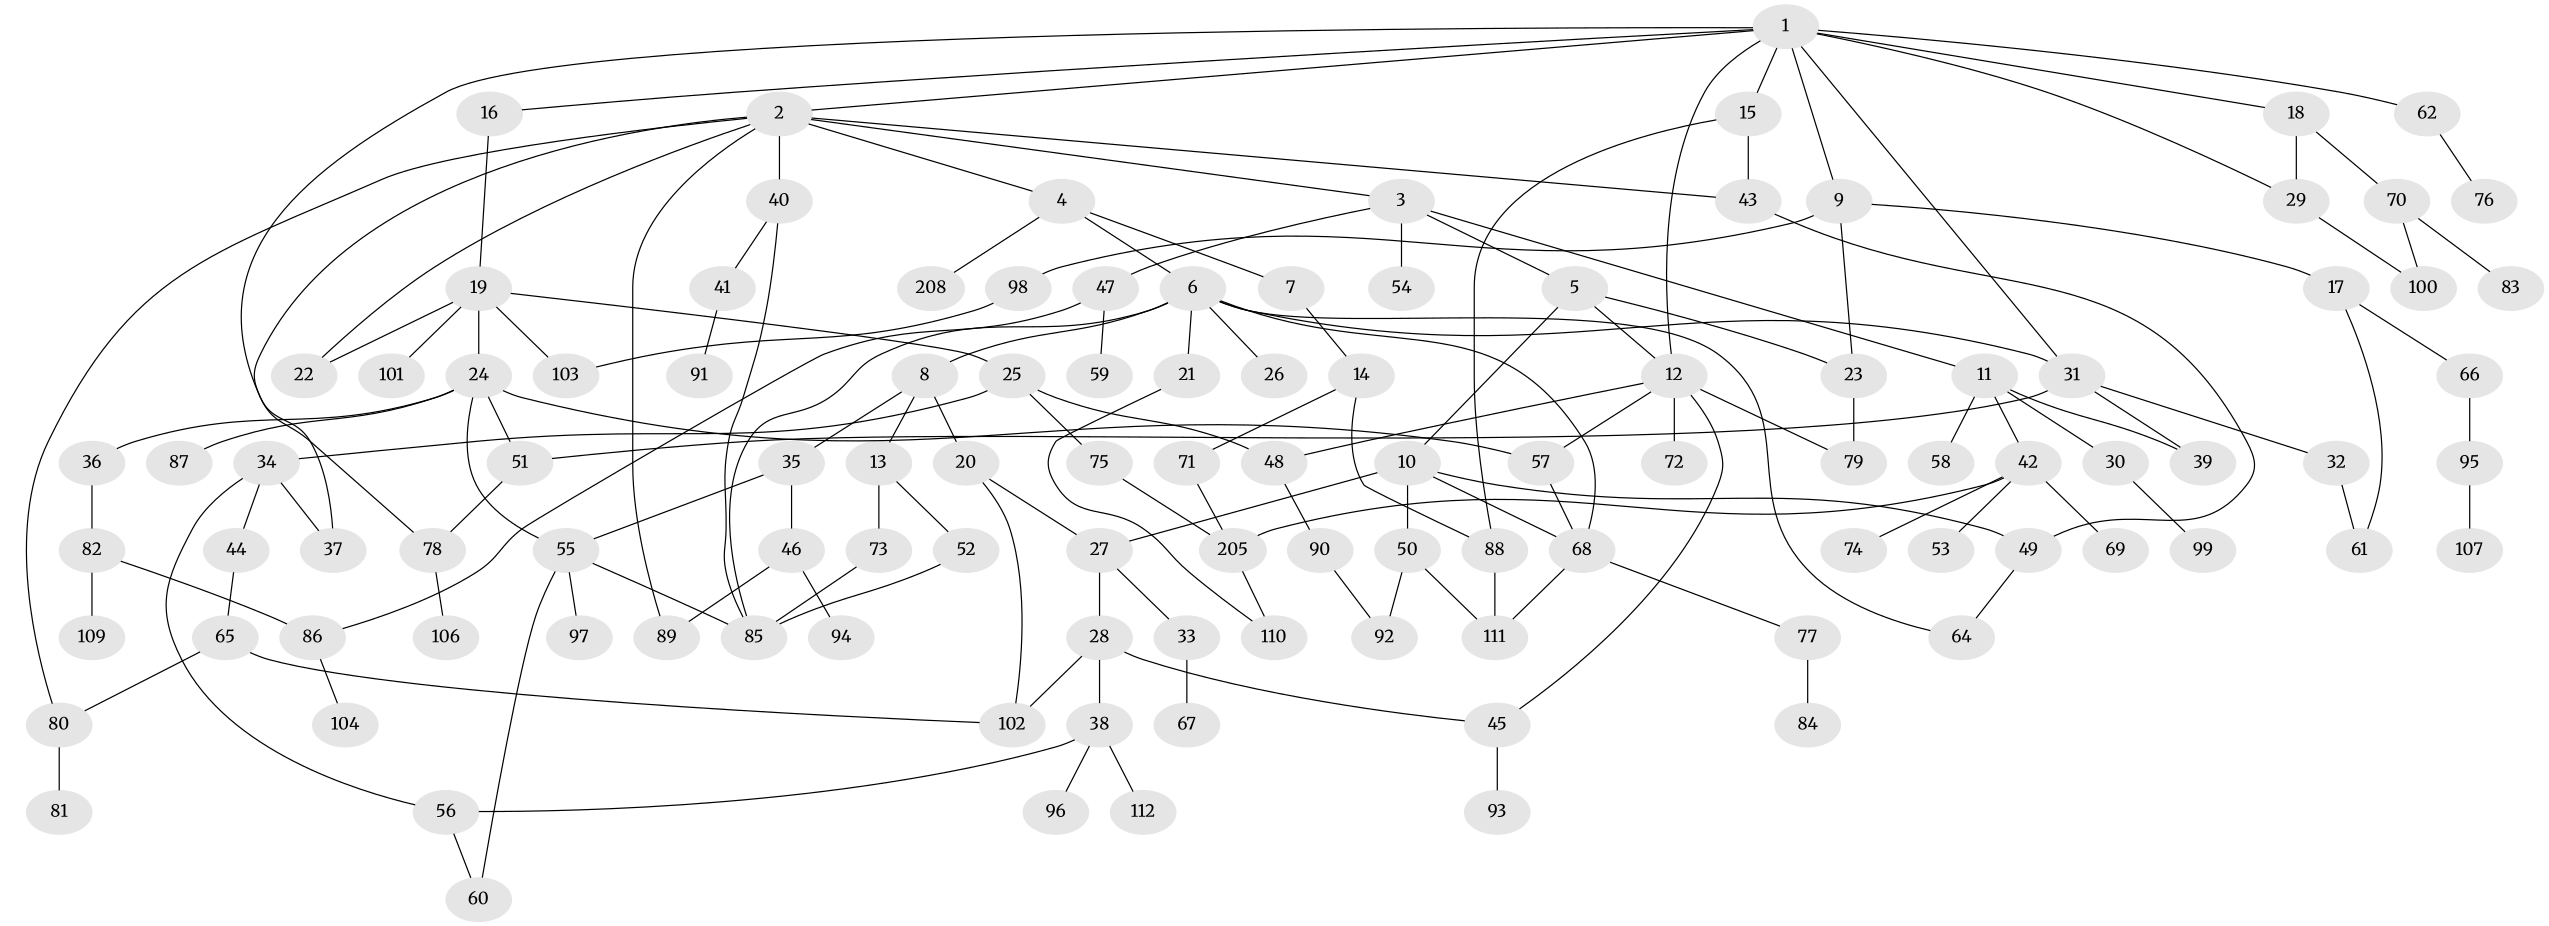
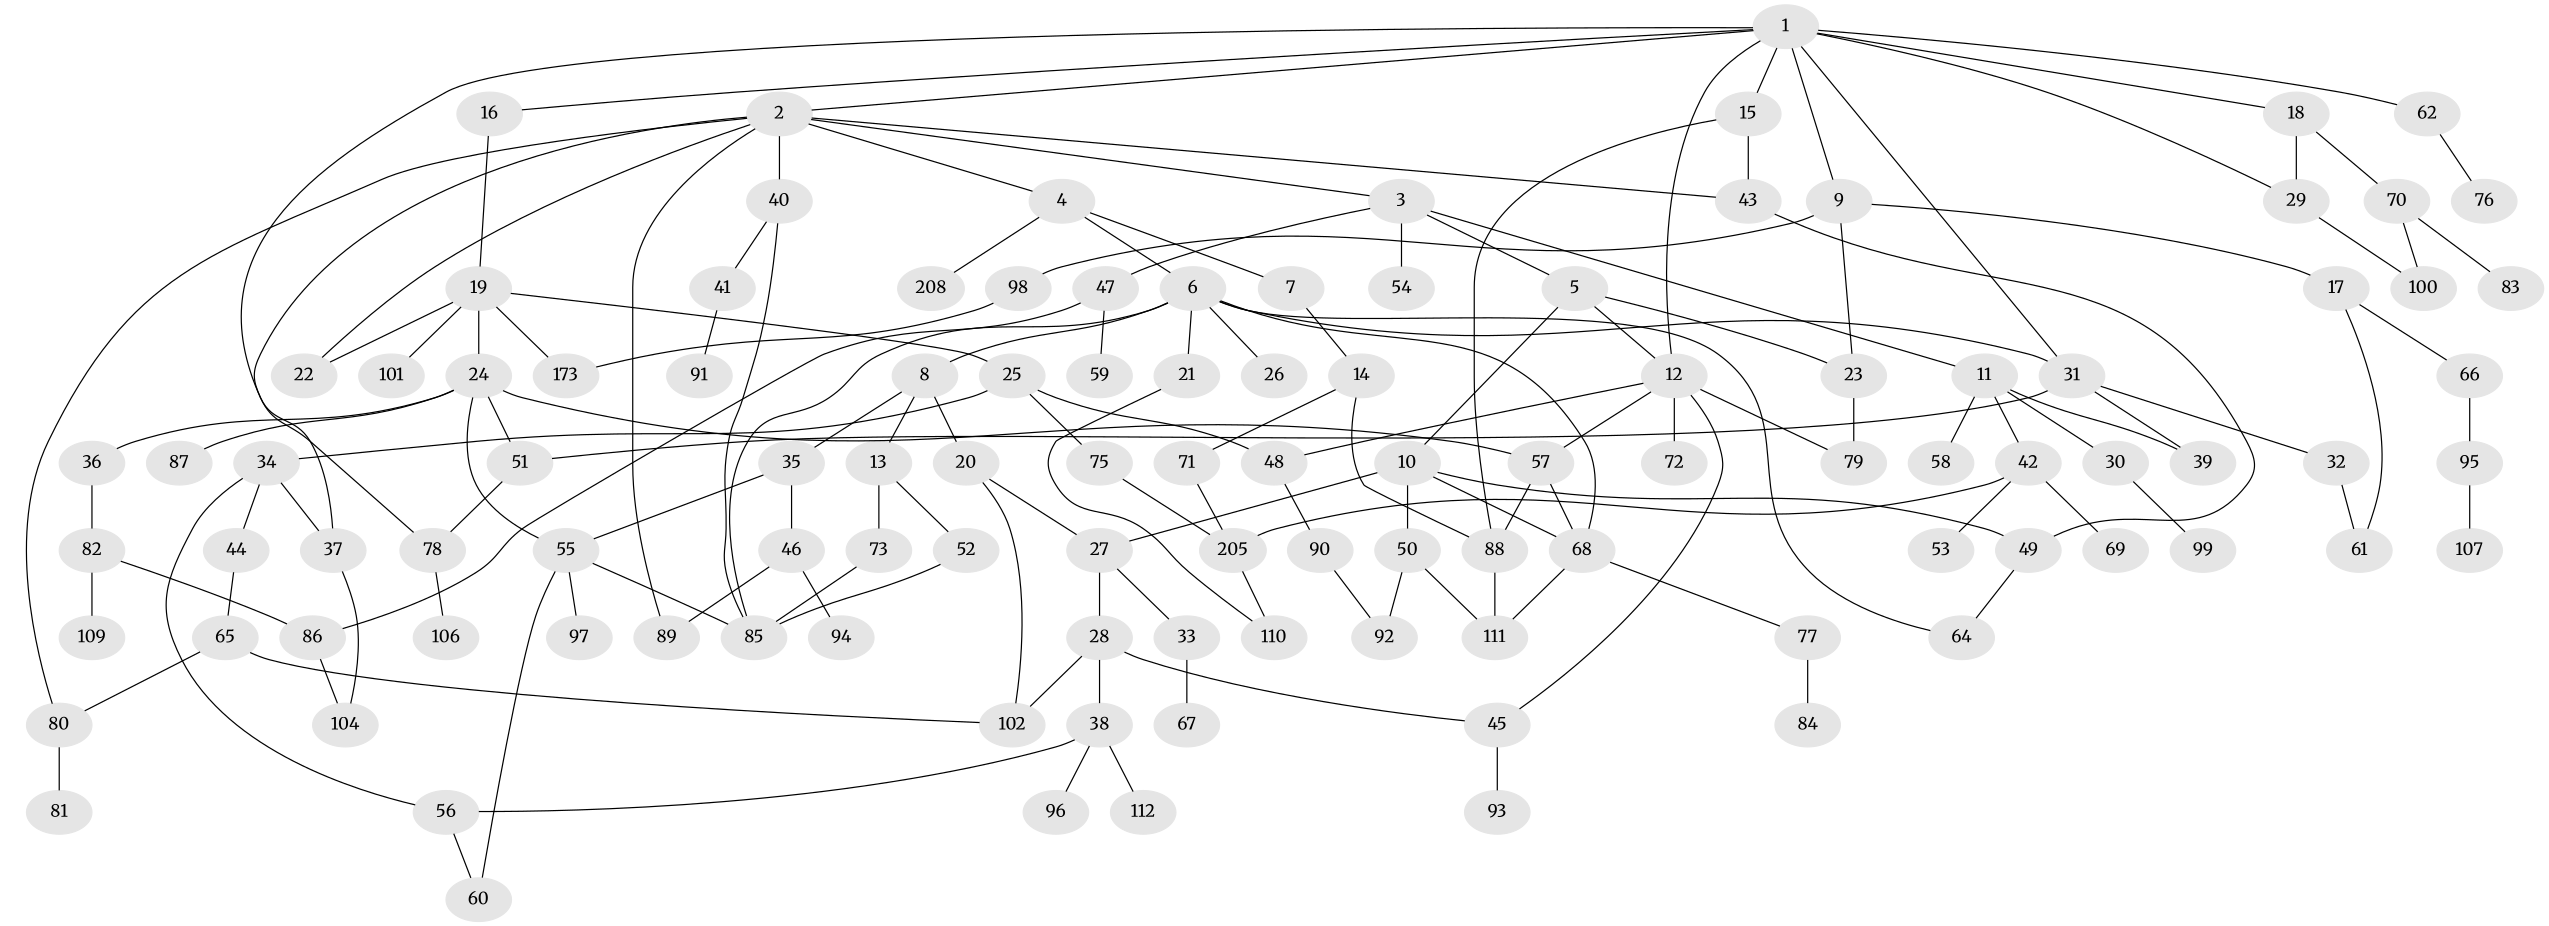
node "103": label "103" -> "173"
edge "57" -- "88": added
node "74": removed
edge "37" -- "104": added
